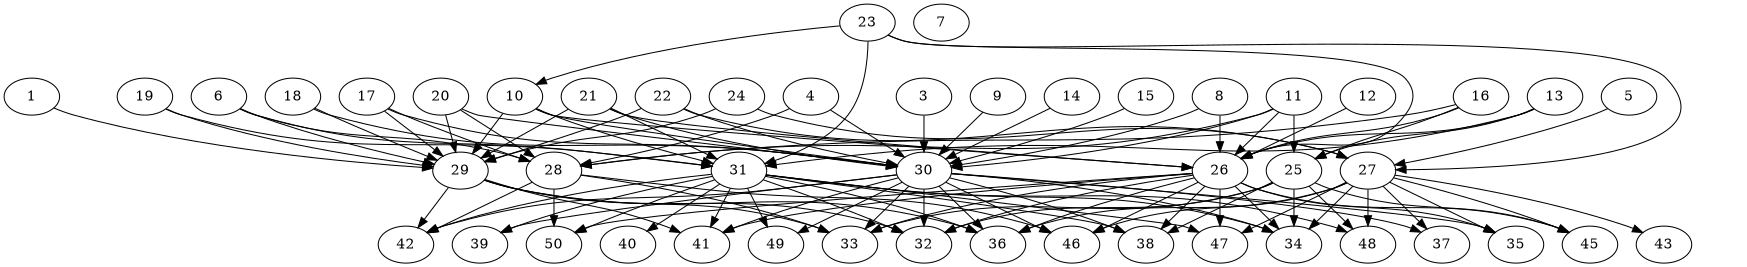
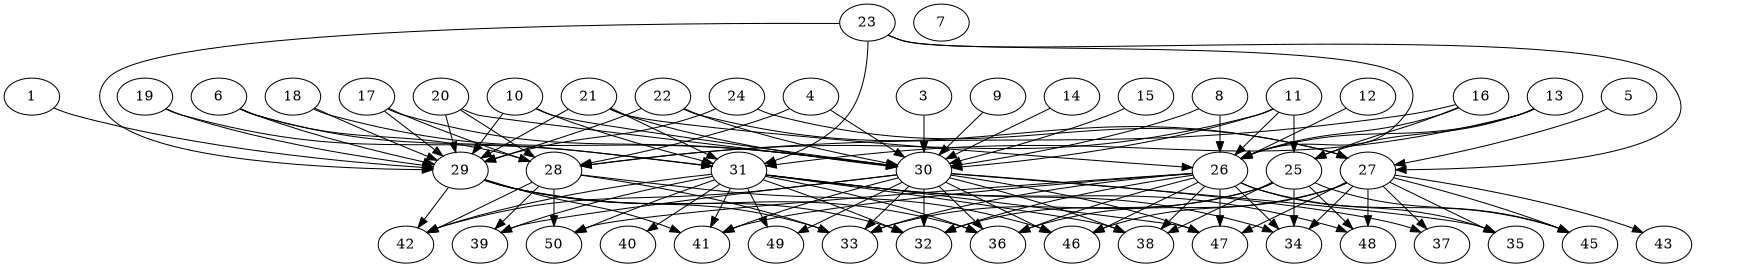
edge "23" -> "10": now "23" -> "29"
edge "10" -> "26": removed
edge "30" -> "34": now "30" -> "47"
edge "28" -> "39": added
